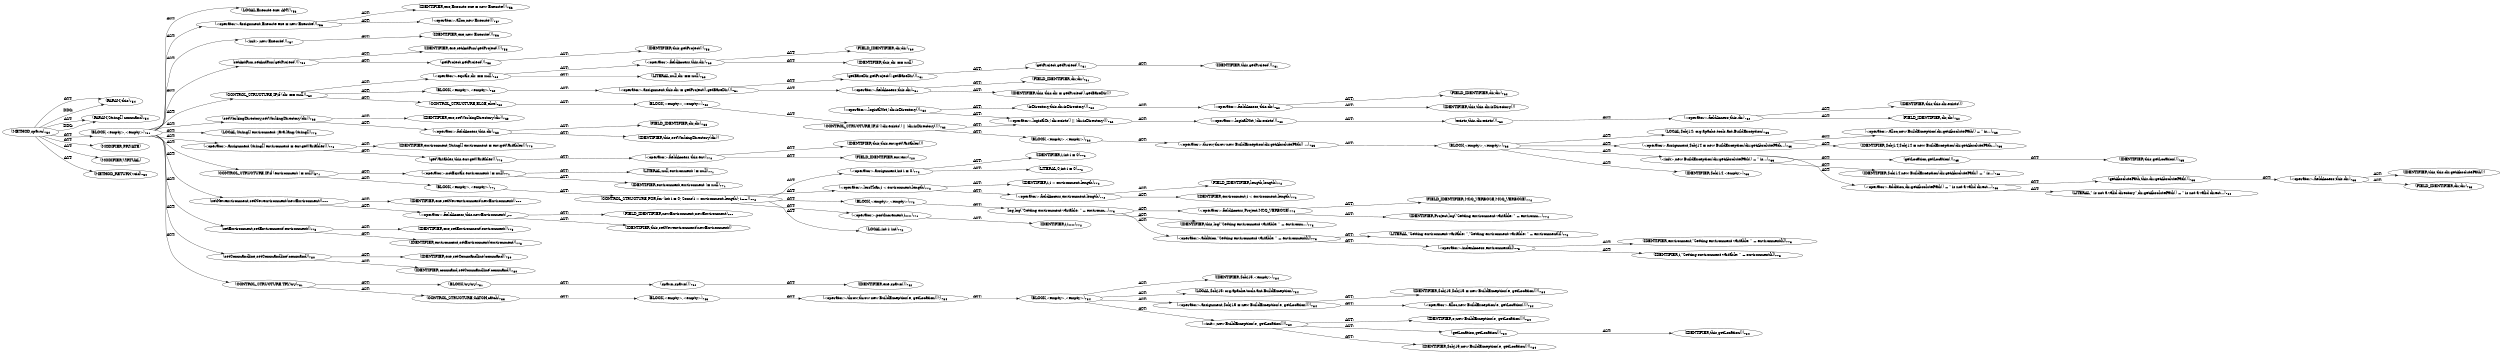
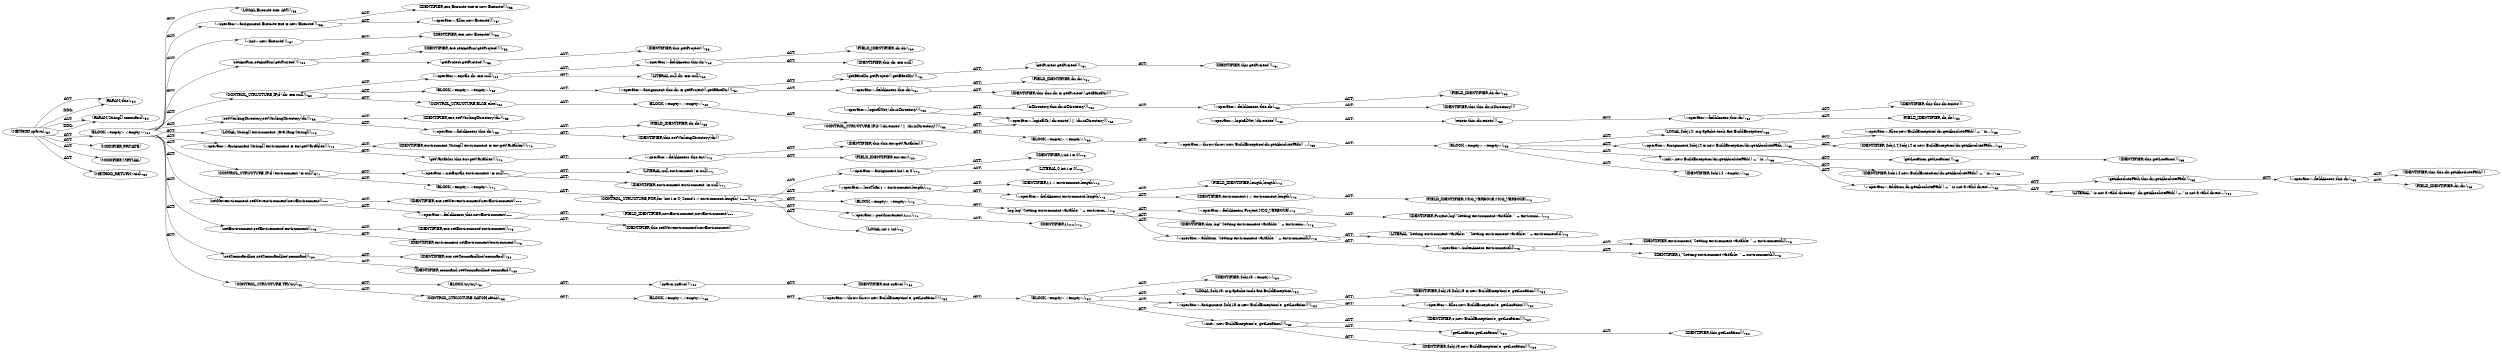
edge "(<operator>.logicalOr,!dir.exists() || !dir.isDirectory())" -> "(<operator>.logicalNot,!dir.exists())": removed, label "AST:"
edge "(<operator>.fieldAccess,Project.MSG_VERBOSE)" -> "(FIELD_IDENTIFIER,MSG_VERBOSE,MSG_VERBOSE)": now "(IDENTIFIER,environment,i < environment.length)" -> "(FIELD_IDENTIFIER,MSG_VERBOSE,MSG_VERBOSE)"
node "(<operator>.fieldAccess,this.newEnvironment)": text "177" -> "777"
node "(<init>,new BuildException(e, getLocation()))": text "784" -> "789"
